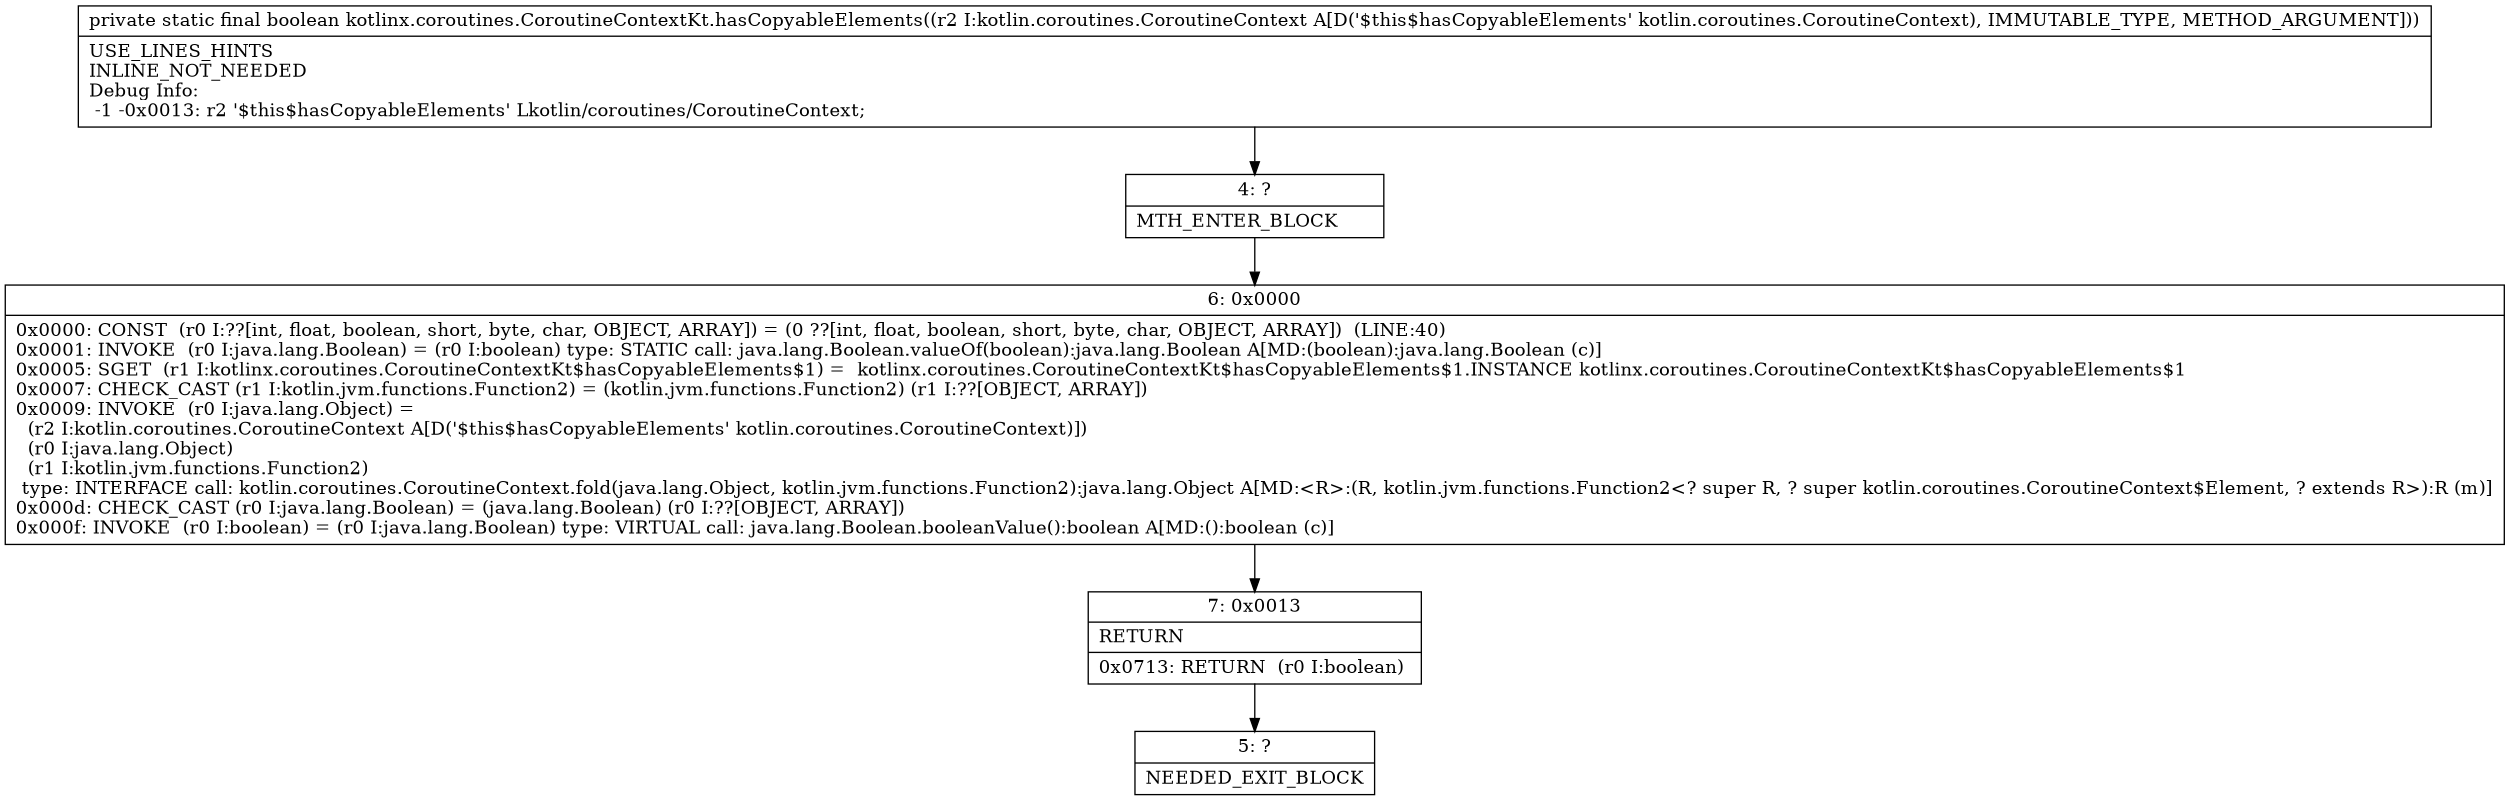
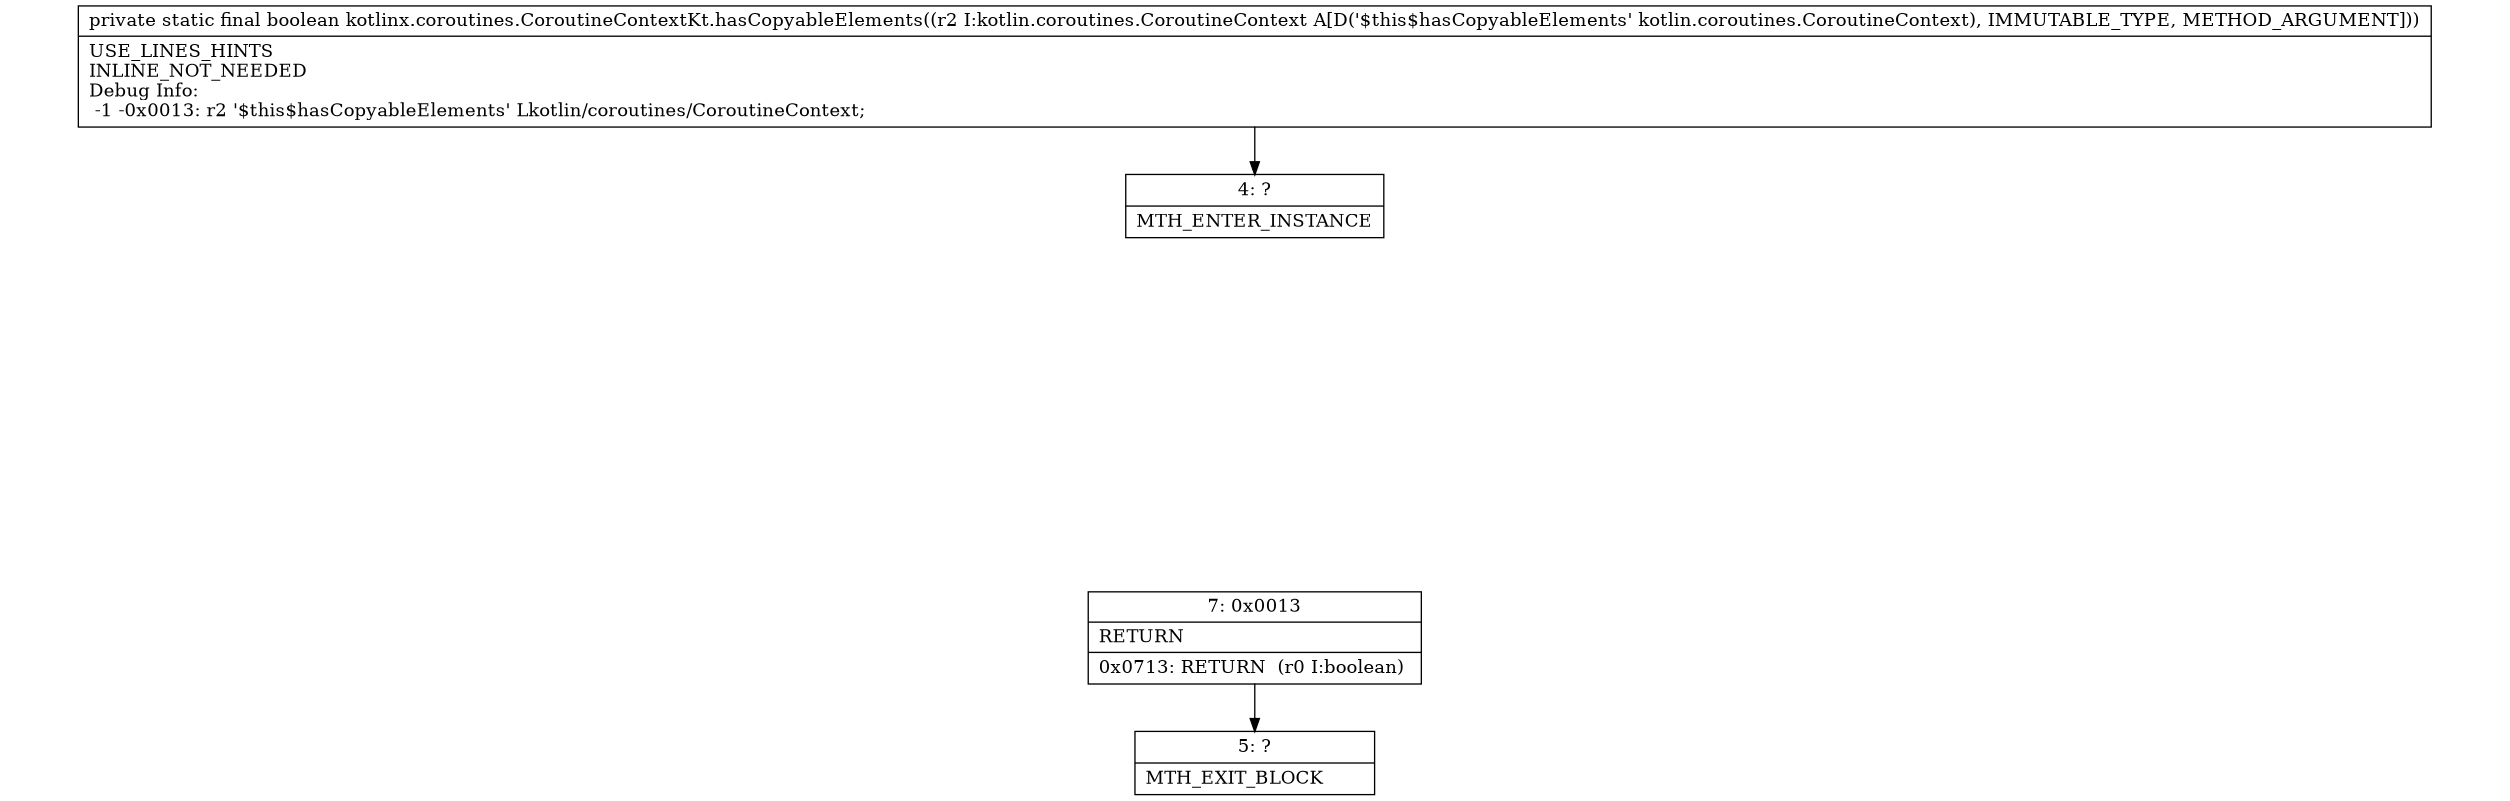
node "4: ?": text "MTH_ENTER_BLOCK" -> "MTH_ENTER_INSTANCE"
node "6: 0x0000": removed
node "5: ?": text "NEEDED_EXIT_BLOCK" -> "MTH_EXIT_BLOCK"
